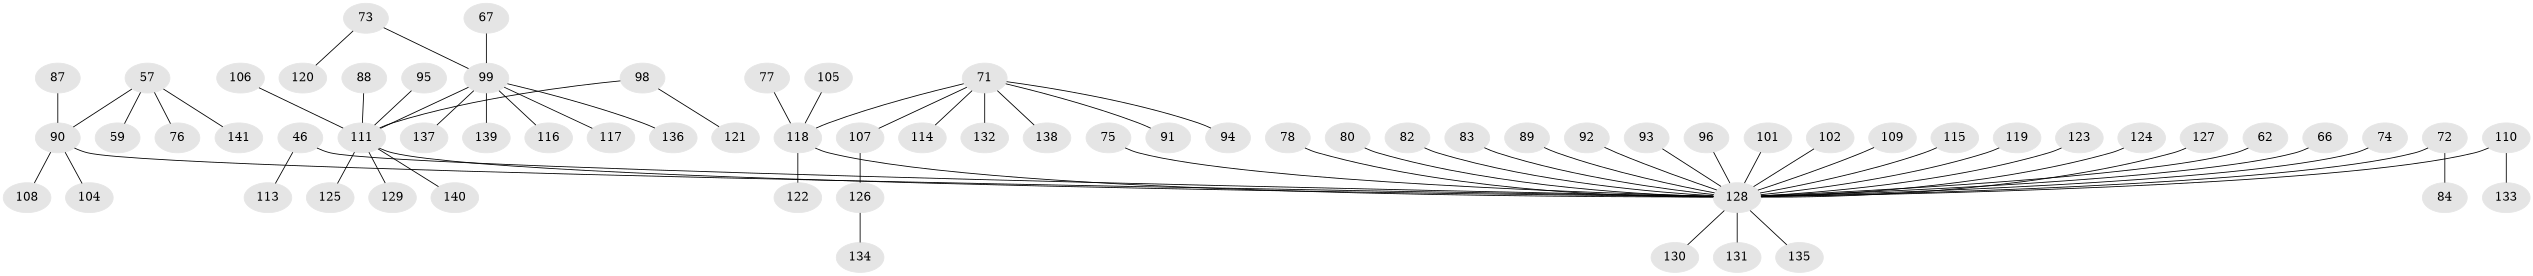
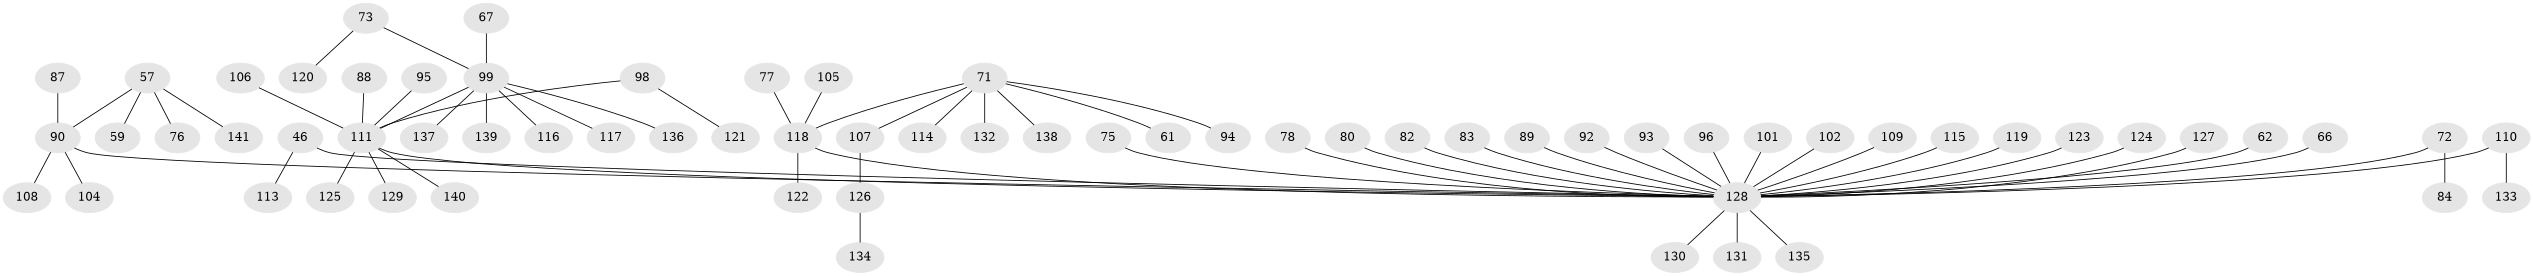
node "91": label "91" -> "61"
node "74": removed
